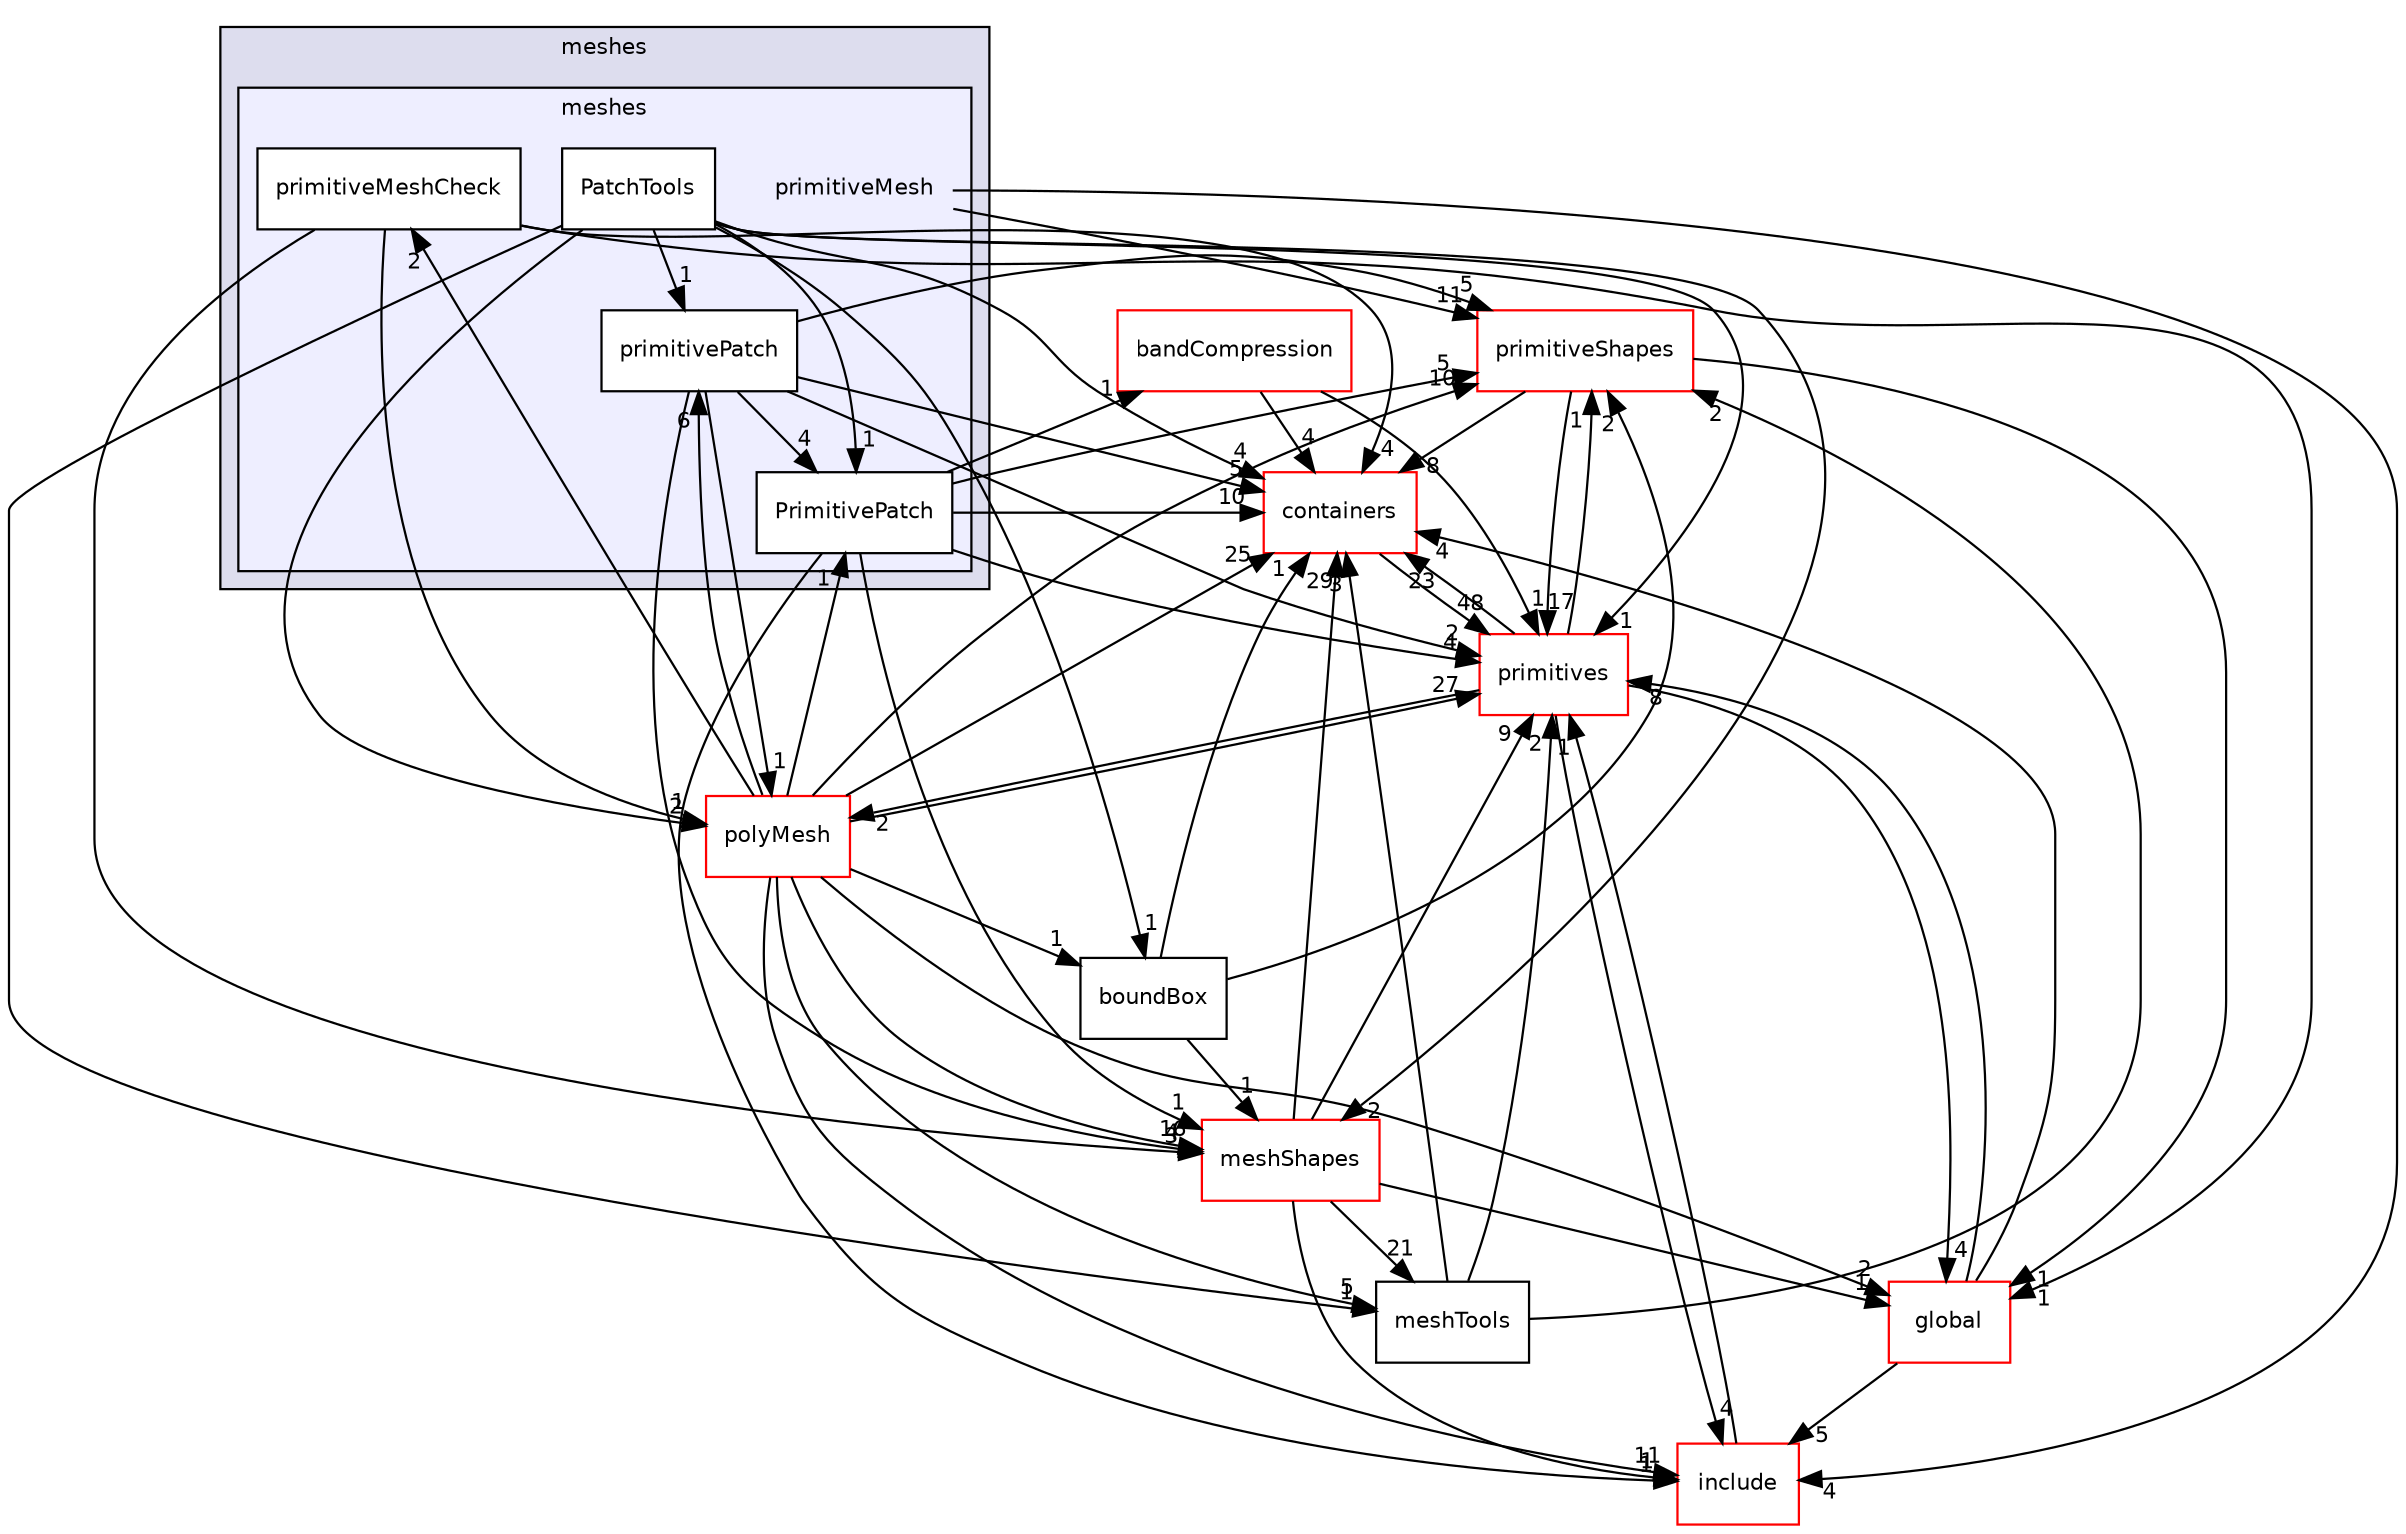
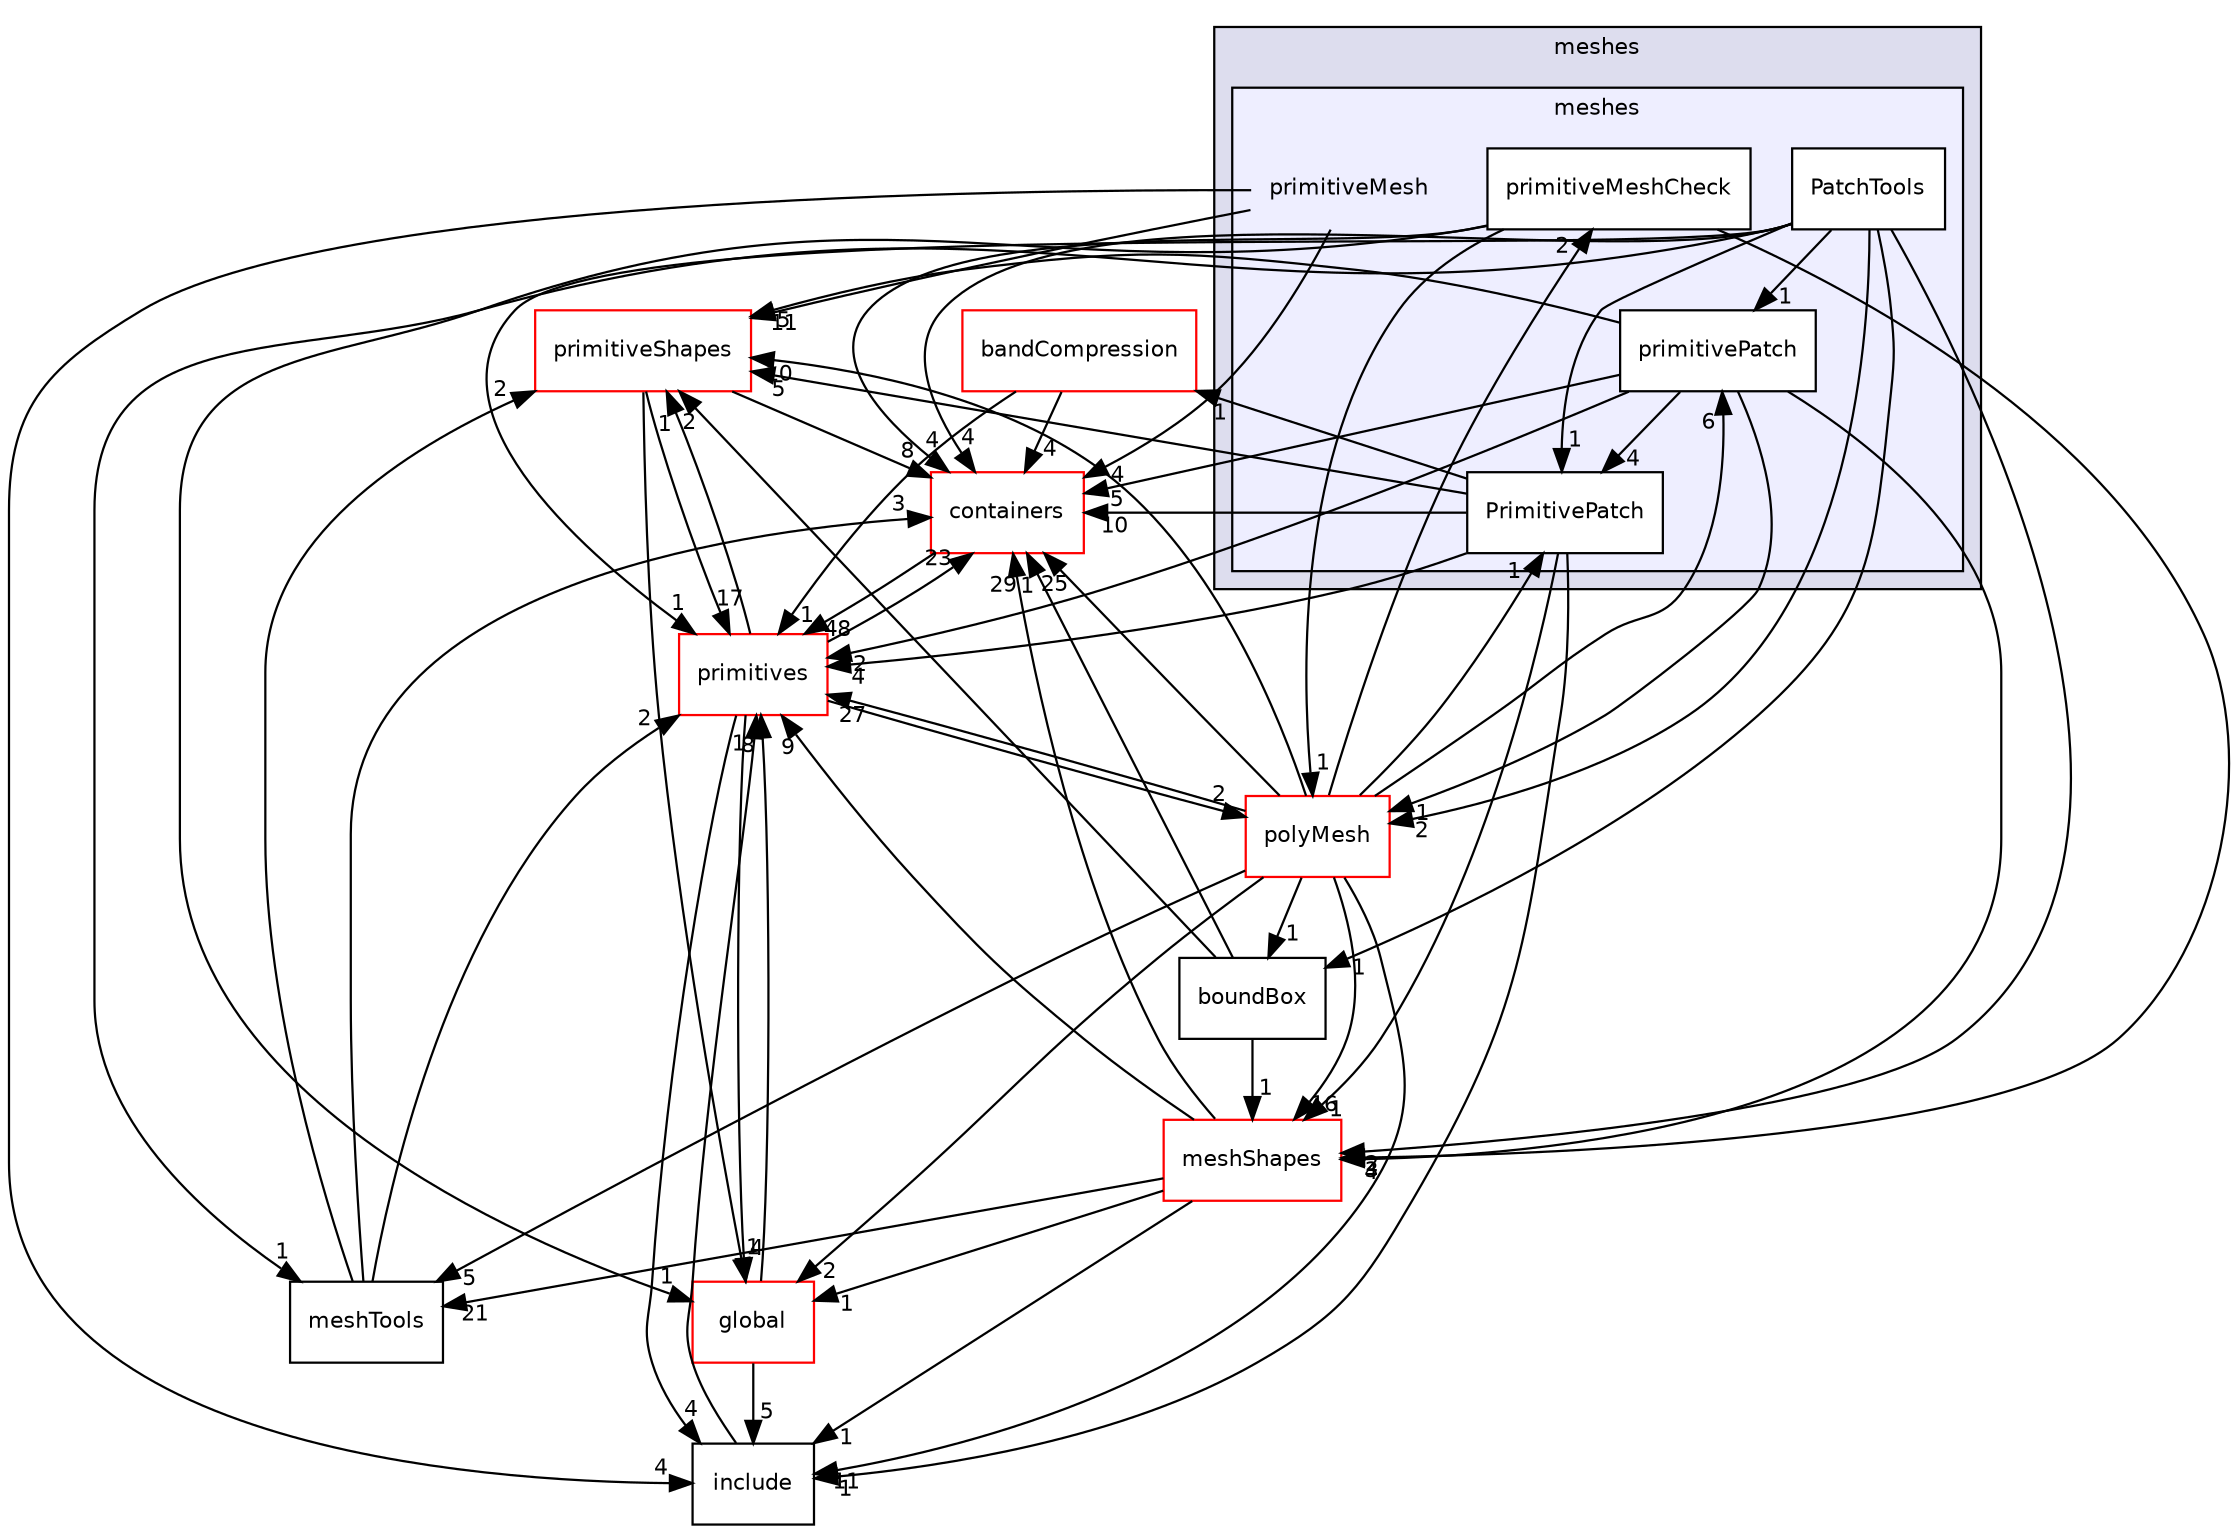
edge "global" -> "containers": now "primitiveMesh" -> "containers"
node "include": color red -> black
